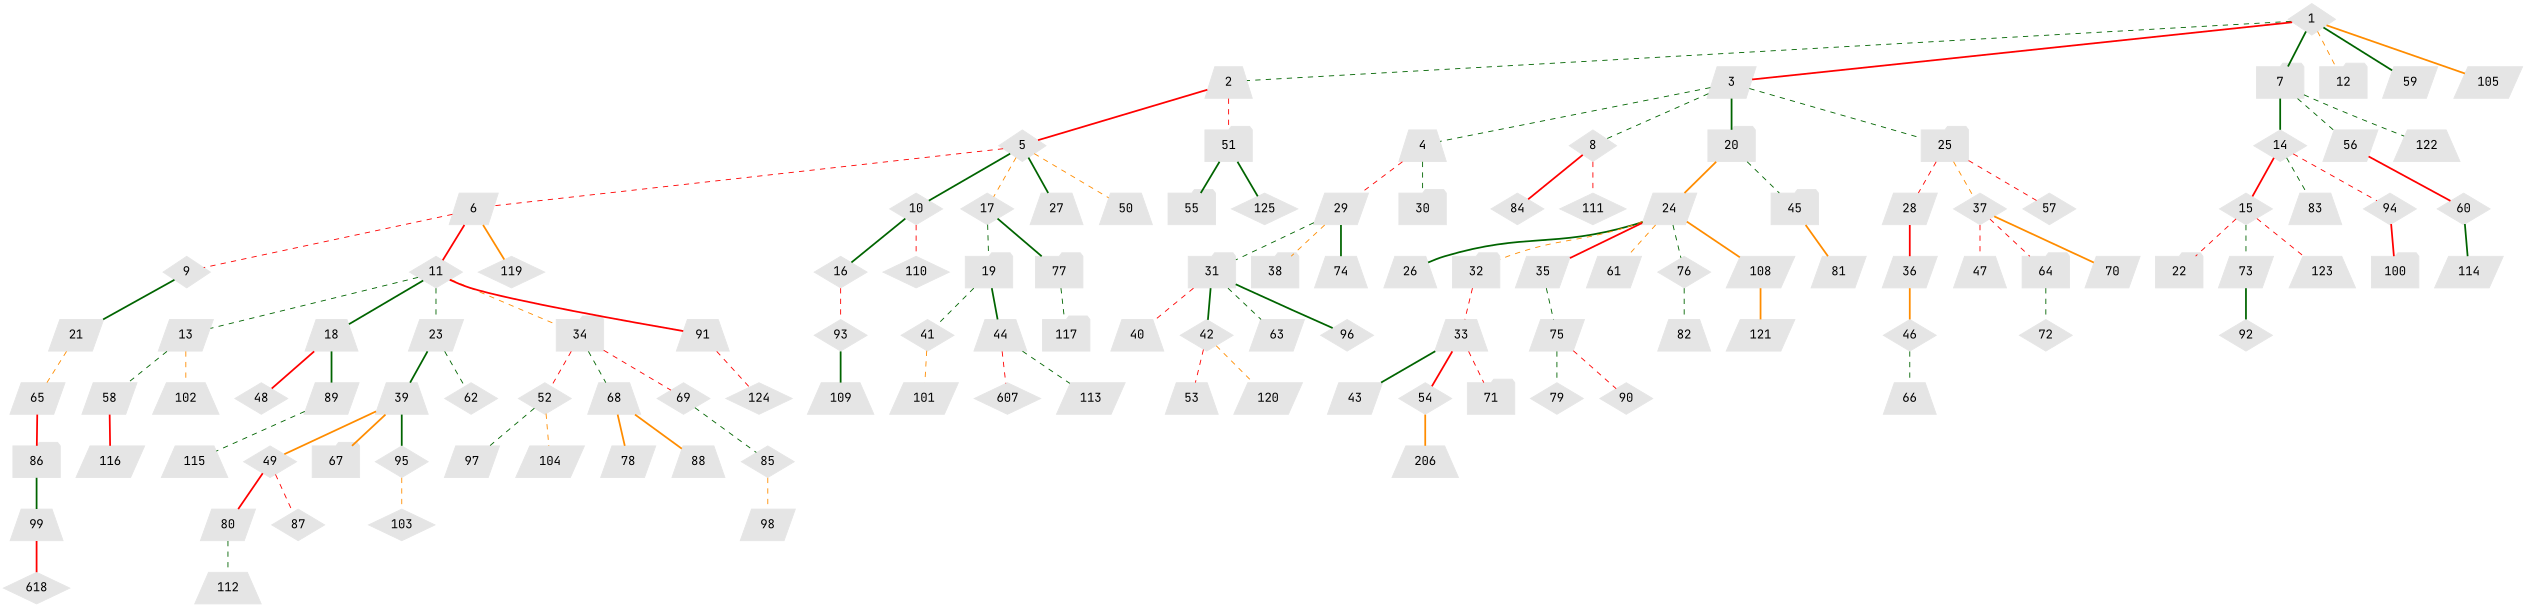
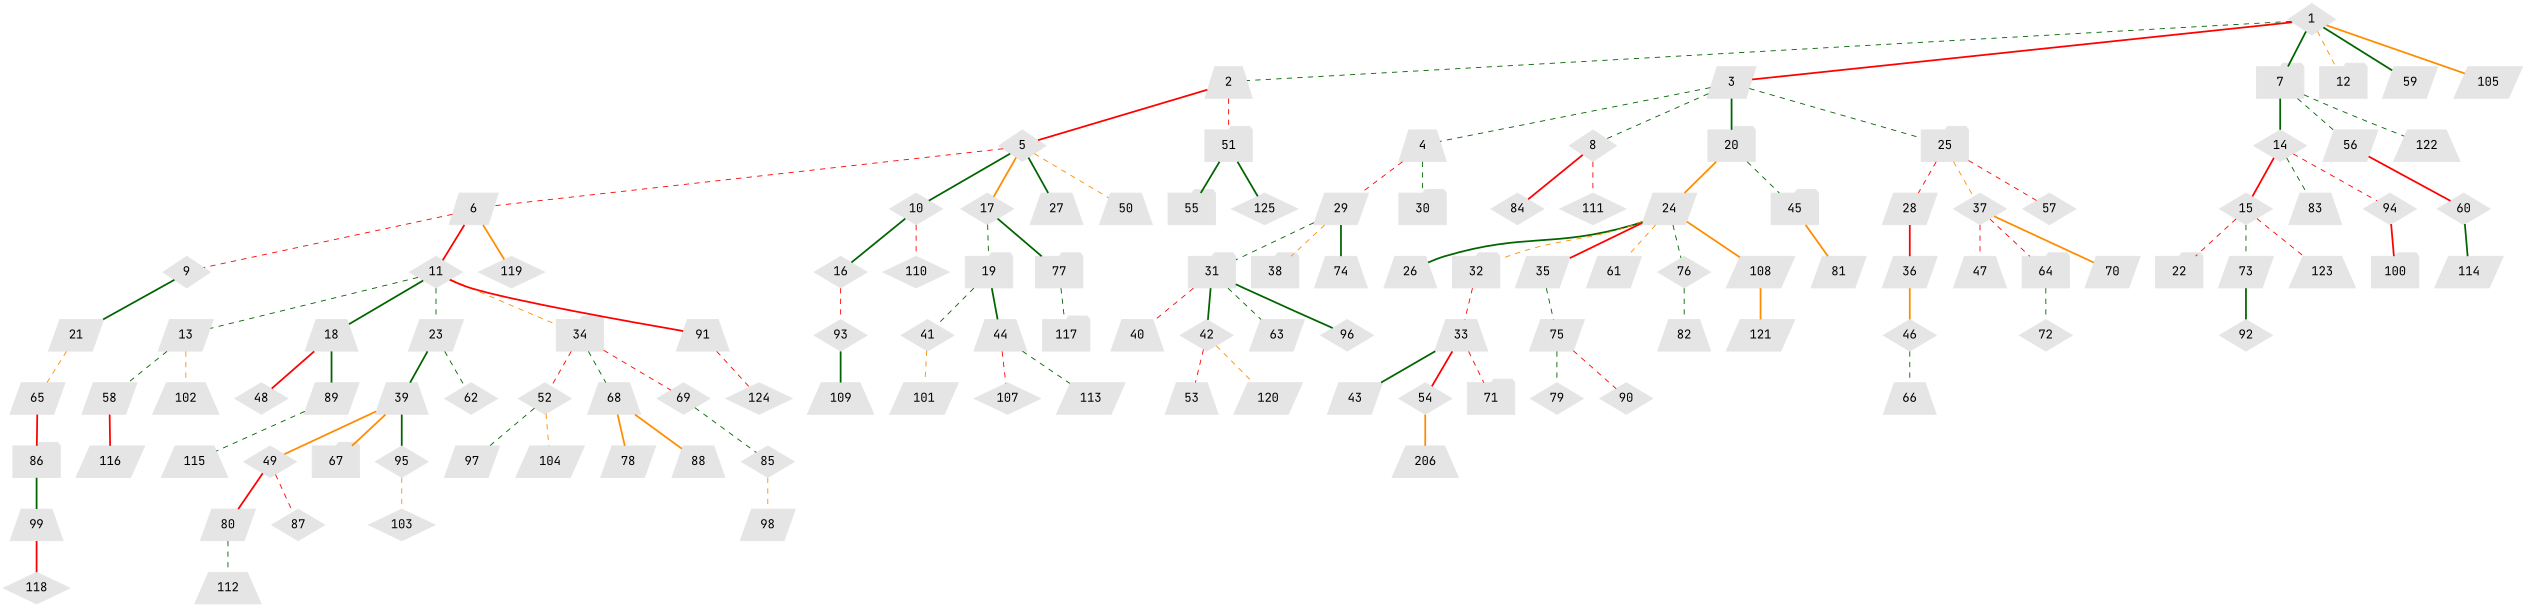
edge "5" -- "17": style dashed -> bold
node "607": label "607" -> "107"
node "618": label "618" -> "118"
